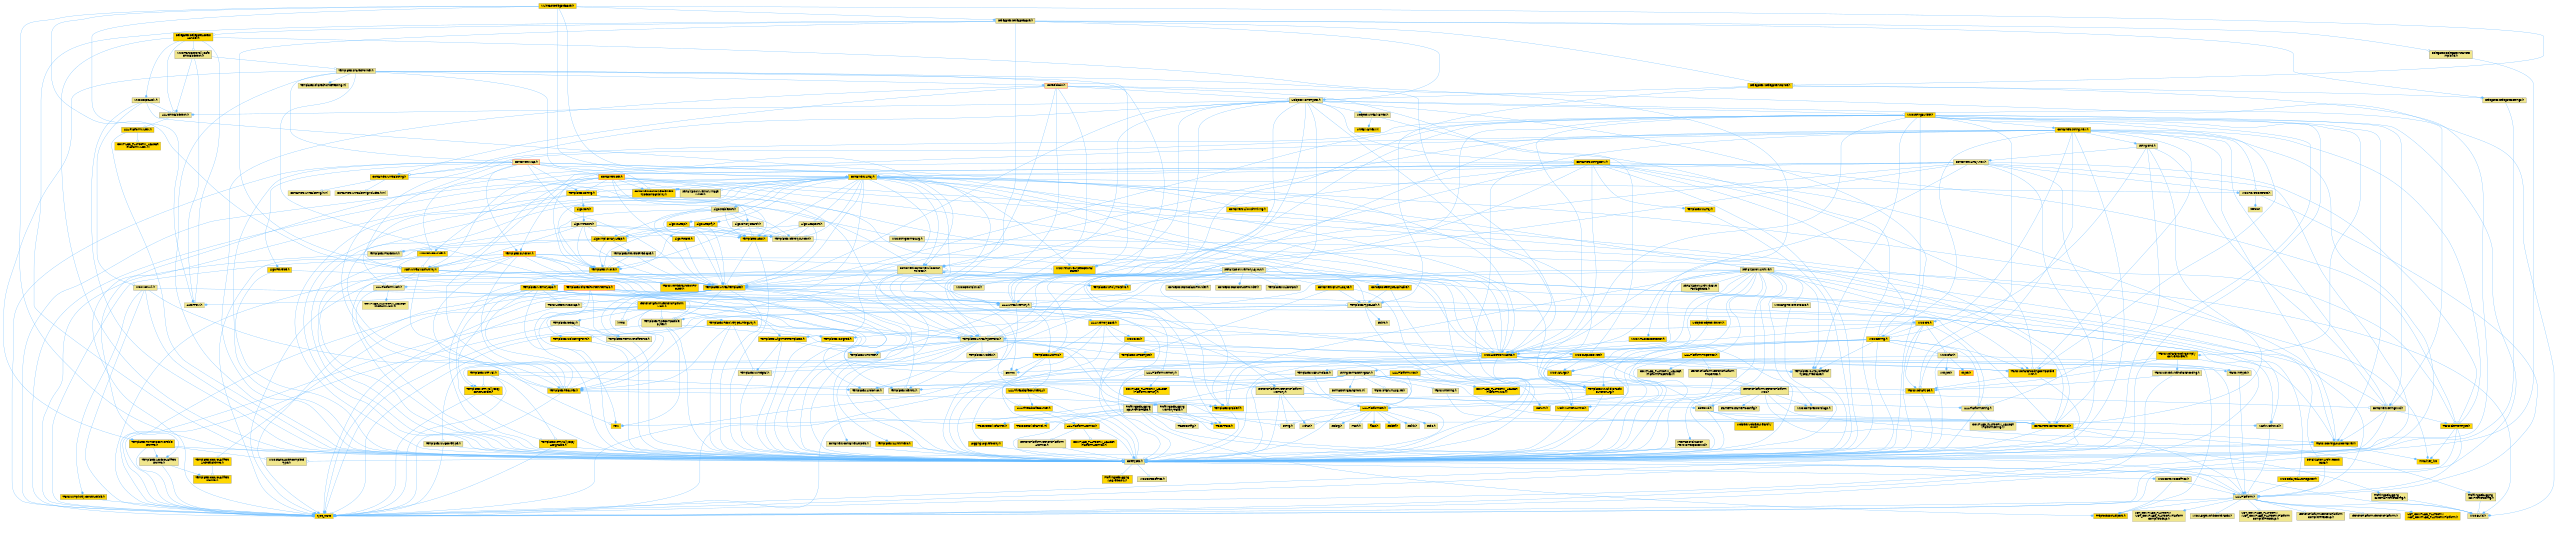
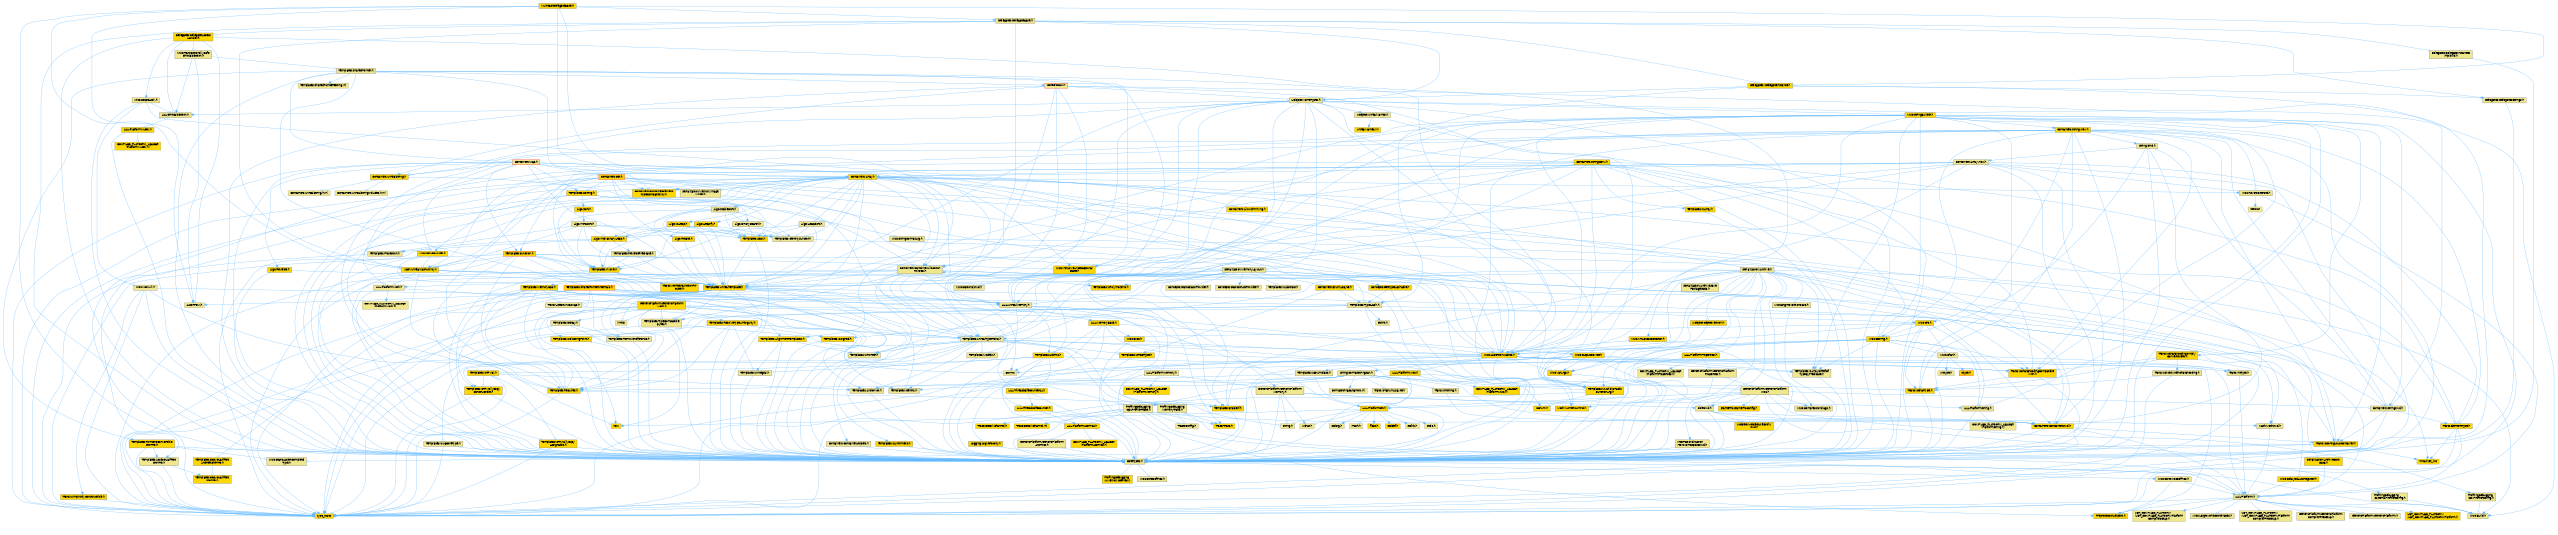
node "FramePro/FrameProConfig.h": fillcolor khaki -> gold
node "ProfilingDebugging /LogVerbosity.h": label "ProfilingDebugging /LogVerbosity.h" -> "ProfilingDebugging /UMemoryDefines.h"
